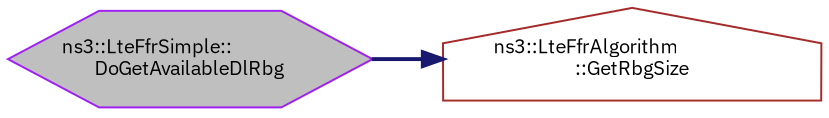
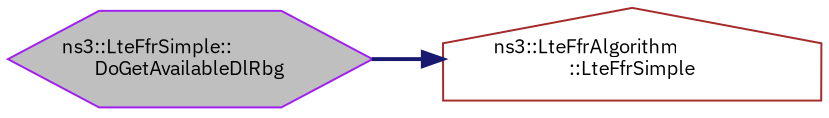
node "ns3::LteFfrAlgorithm ::GetRbgSize": label "ns3::LteFfrAlgorithm ::GetRbgSize" -> "ns3::LteFfrAlgorithm ::LteFfrSimple"
